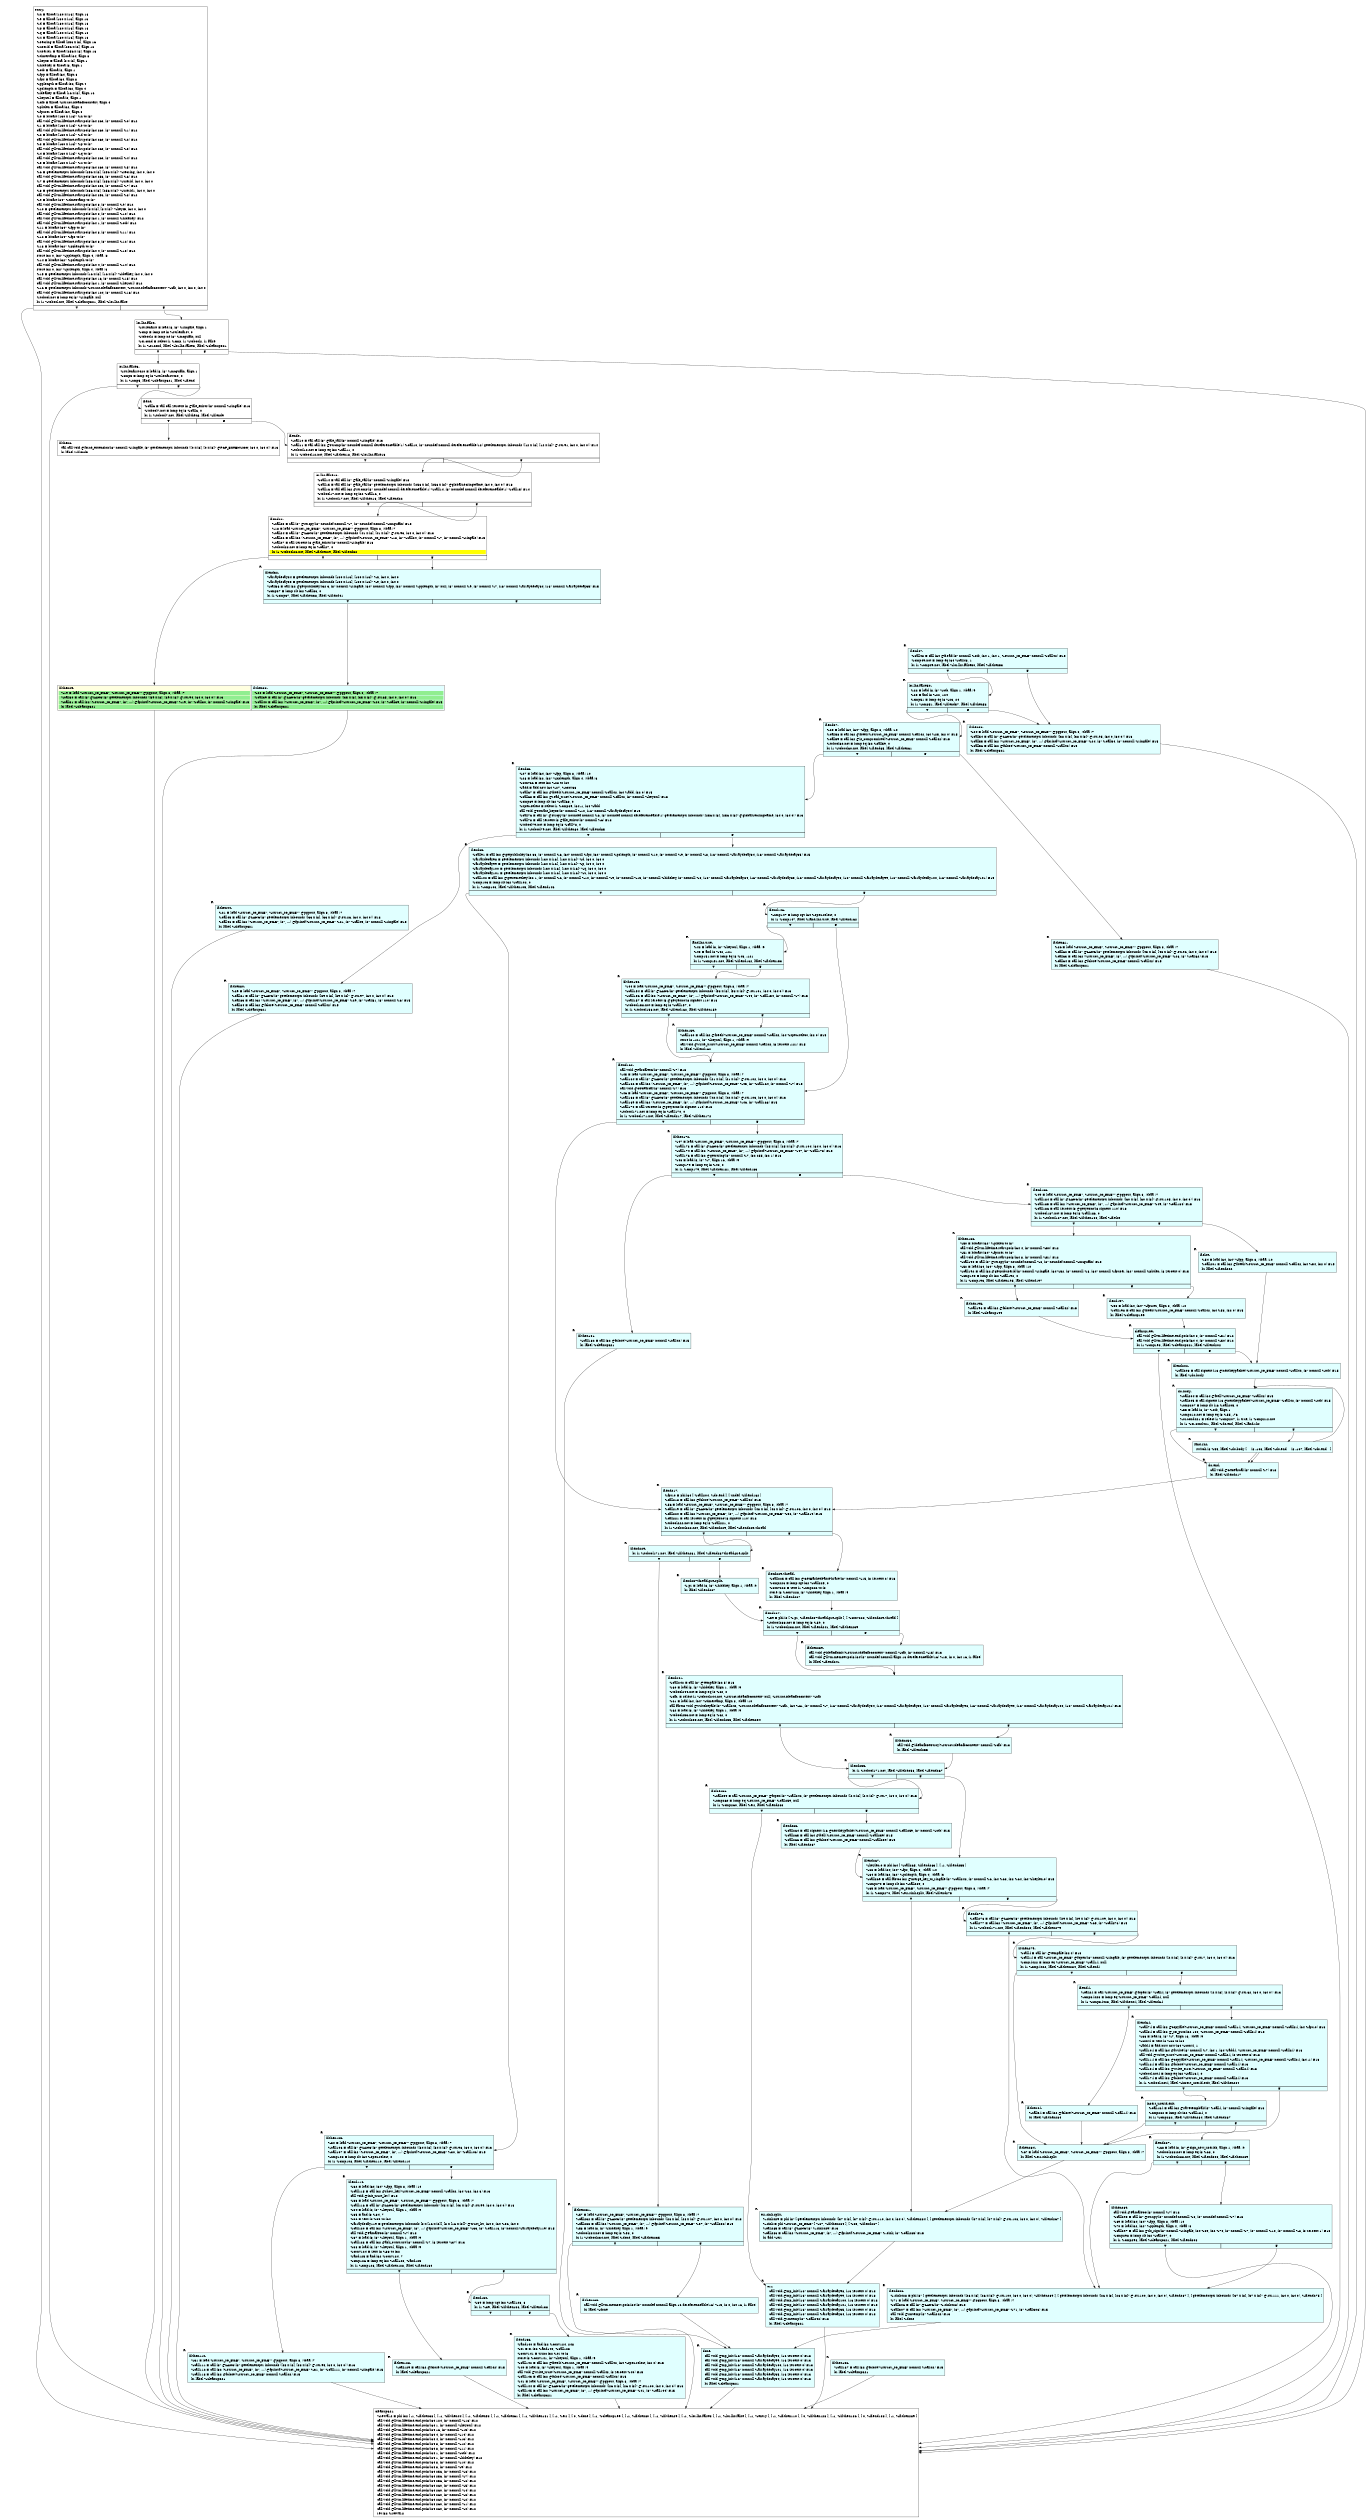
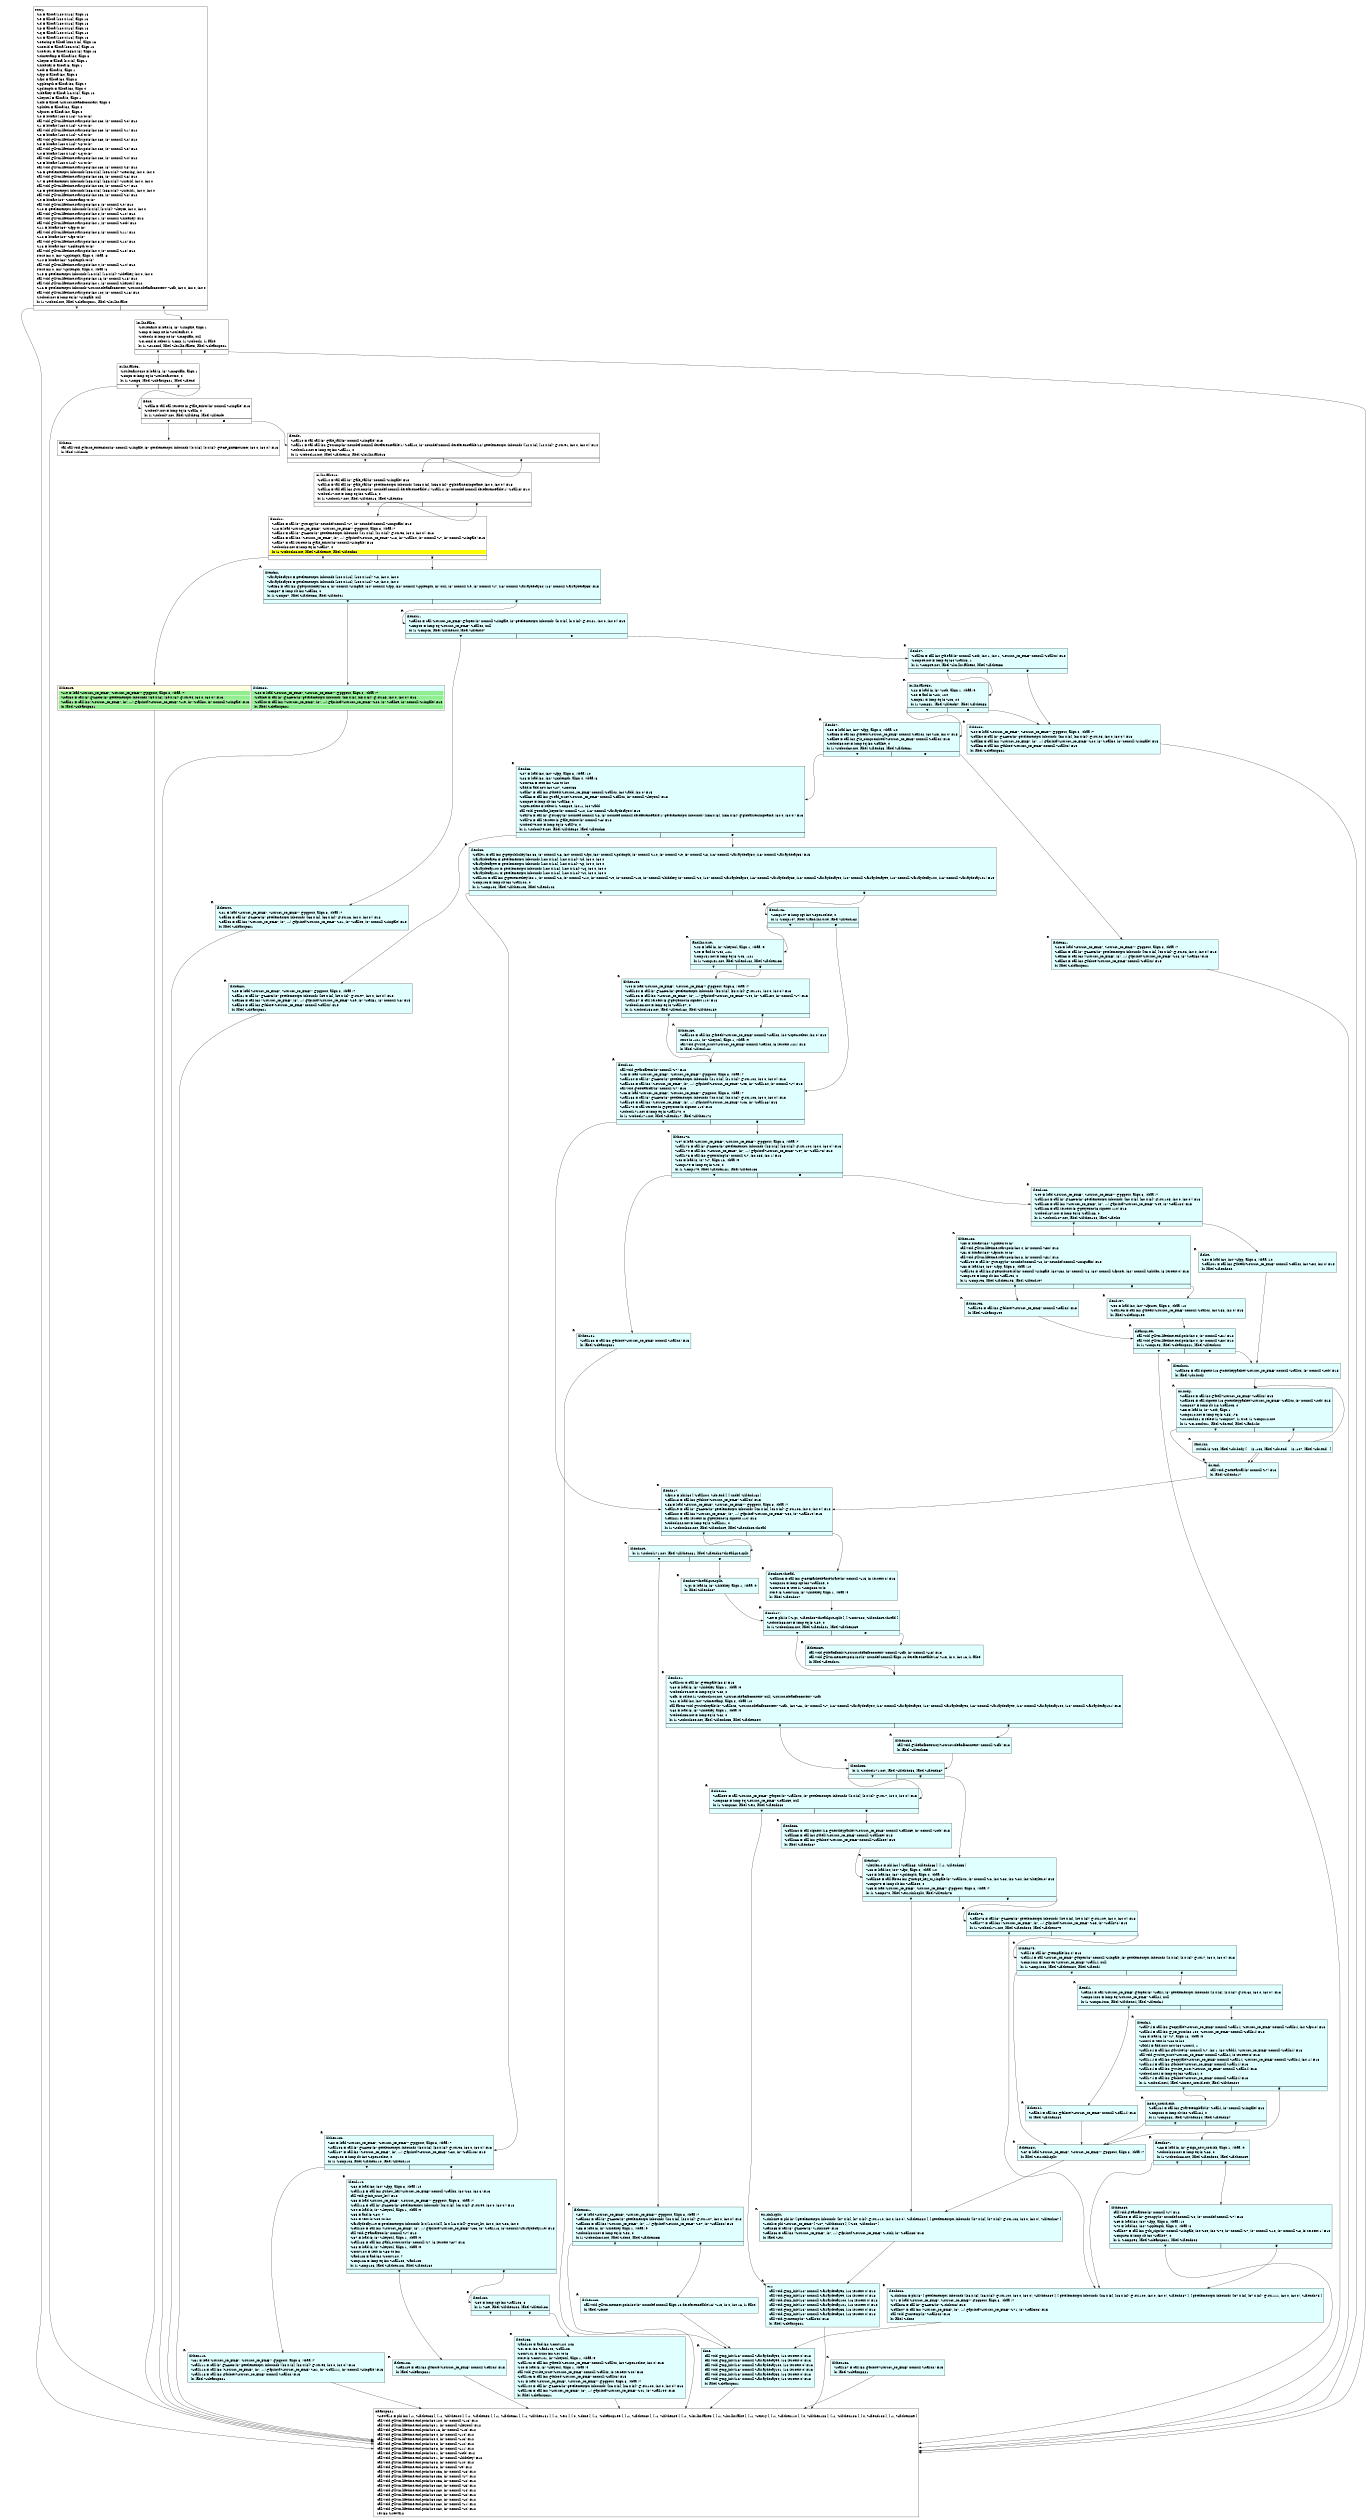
node "if.end41:": added
node "err.sink.split:": text "br add %err" -> "br label %err"
